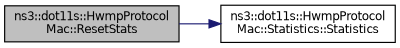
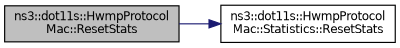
node "ns3::dot11s::HwmpProtocol Mac::Statistics::Statistics": label "ns3::dot11s::HwmpProtocol Mac::Statistics::Statistics" -> "ns3::dot11s::HwmpProtocol Mac::Statistics::ResetStats"
